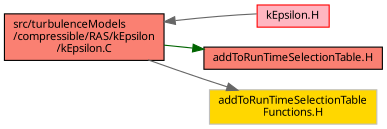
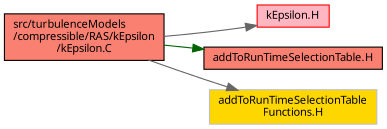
edge "kEpsilon.H" -> "src/turbulenceModels /compressible/RAS/kEpsilon /kEpsilon.C": reversed
